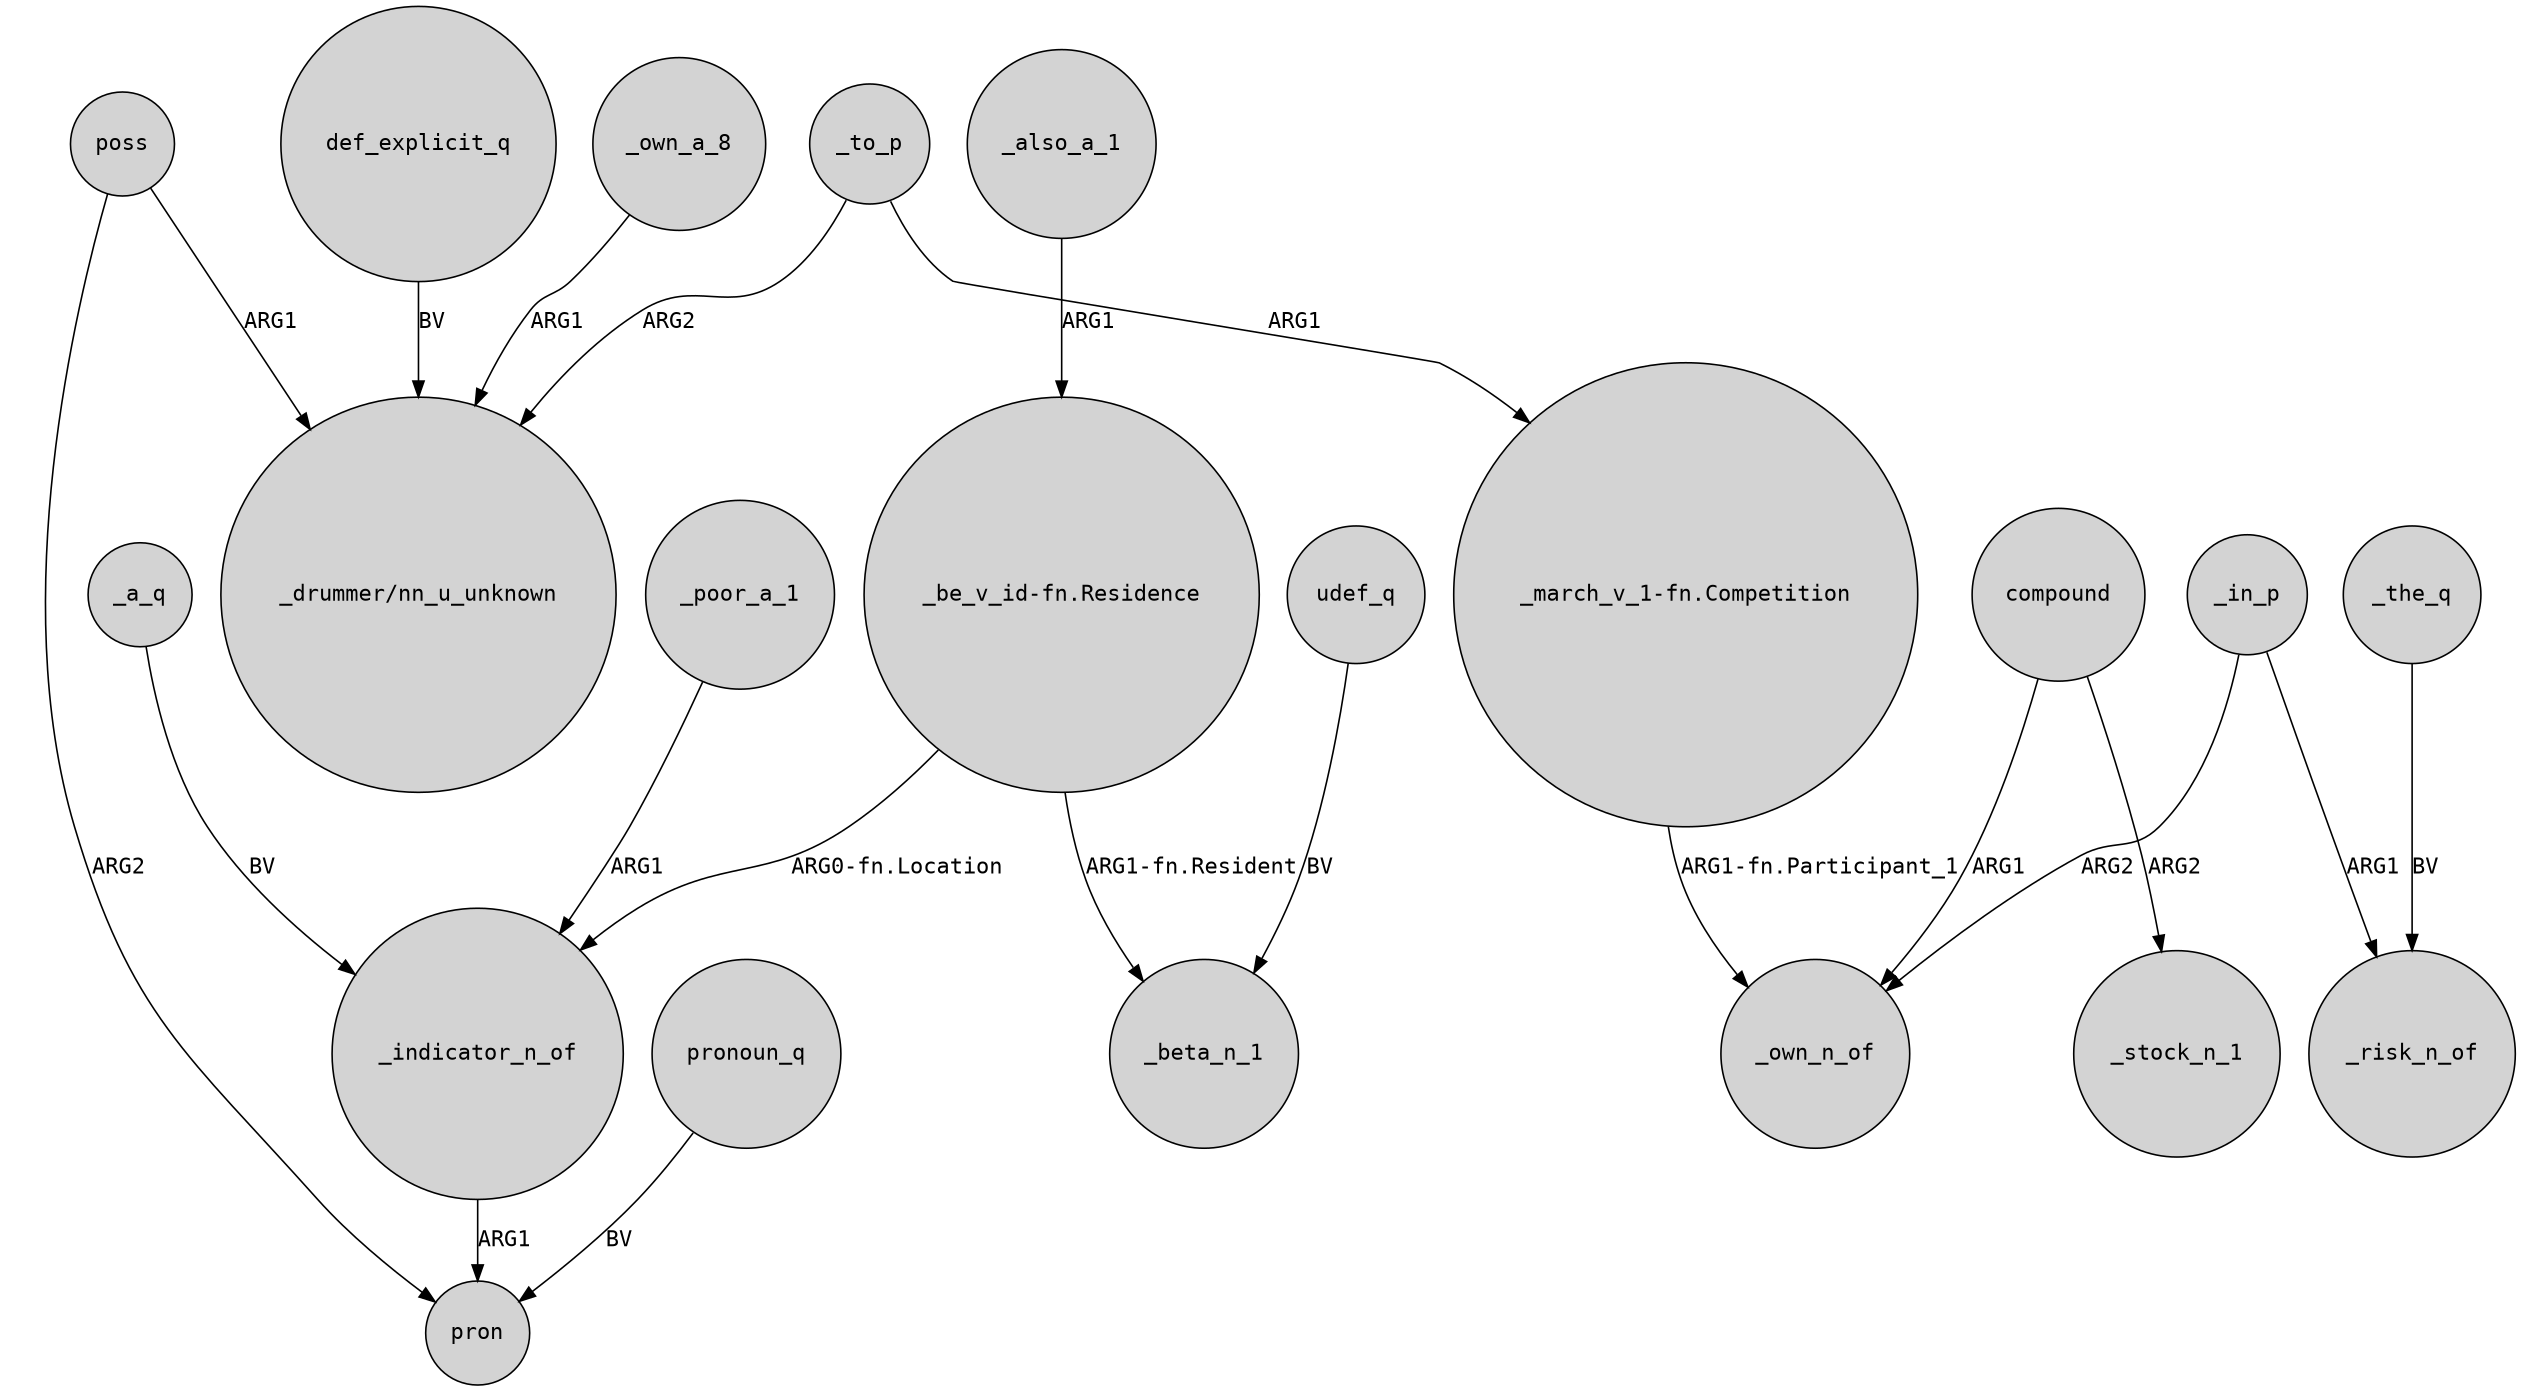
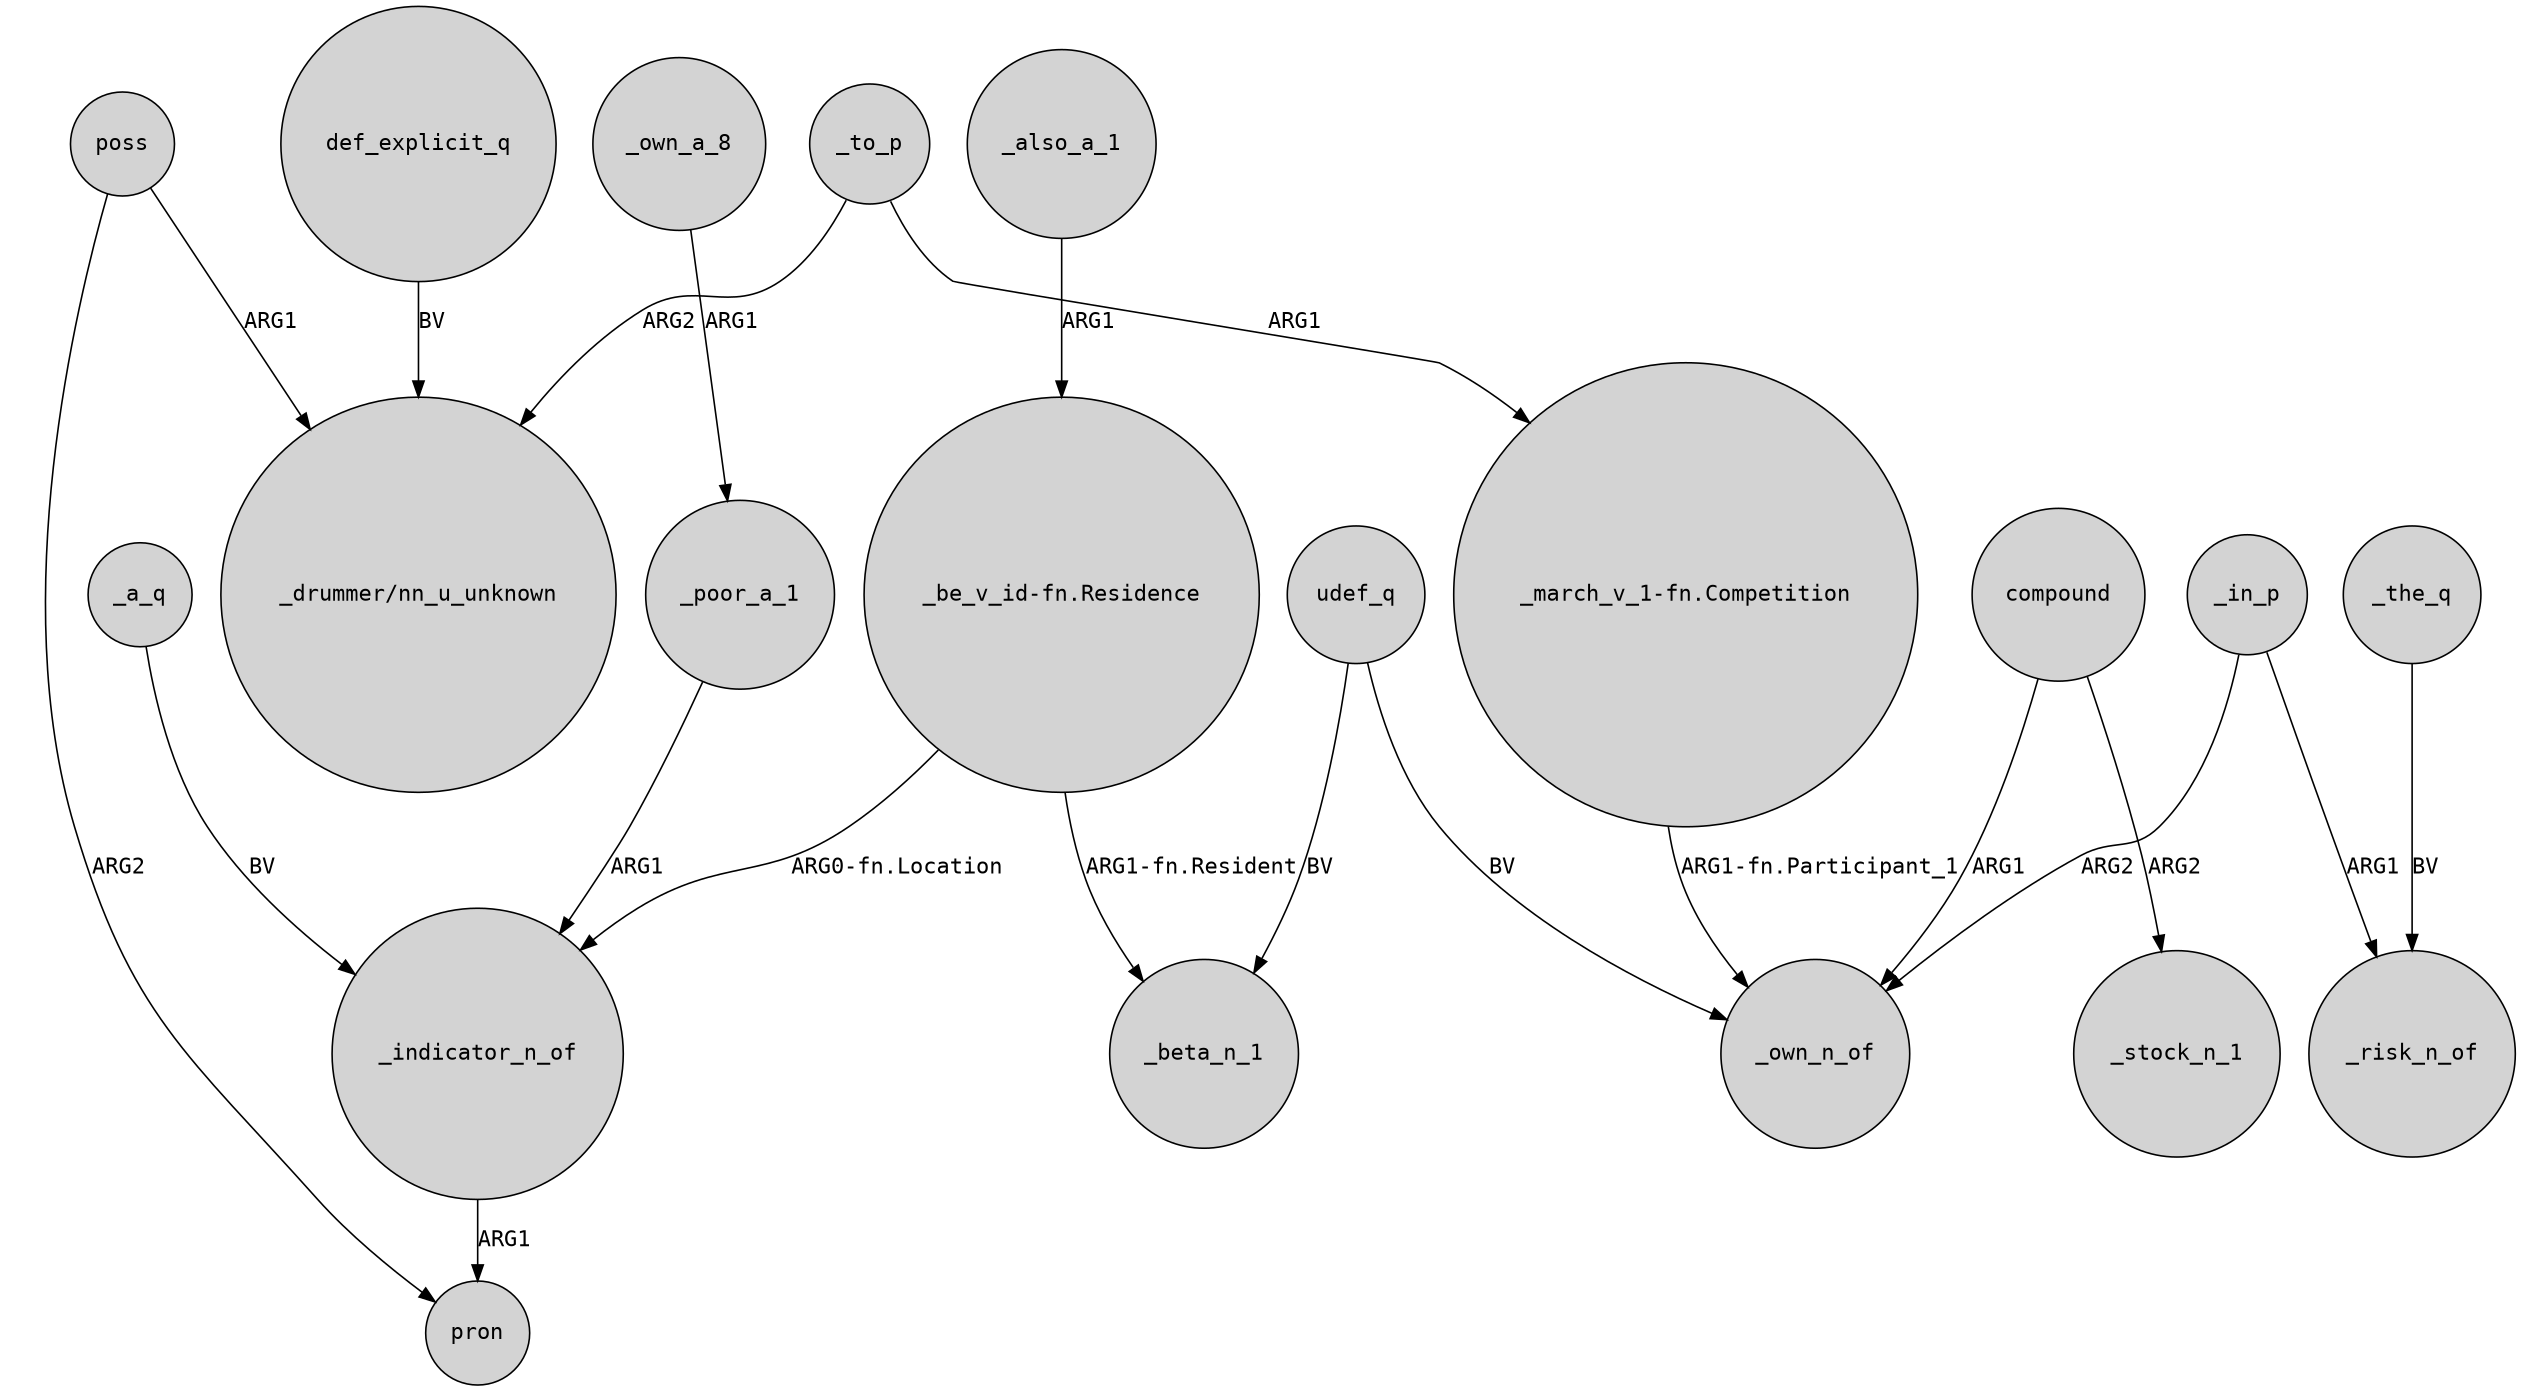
edge "_own_a_8" -> "_drummer/nn_u_unknown": now "_own_a_8" -> "_poor_a_1"
edge "udef_q" -> "_own_n_of": added, label "BV"
node "pronoun_q": removed
